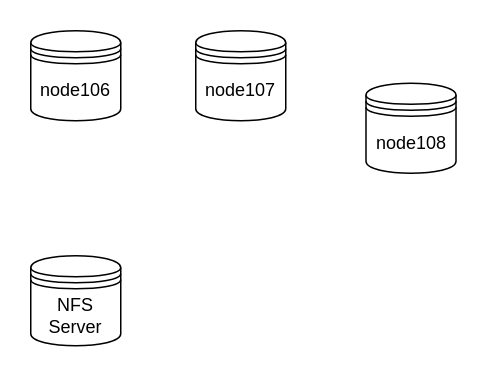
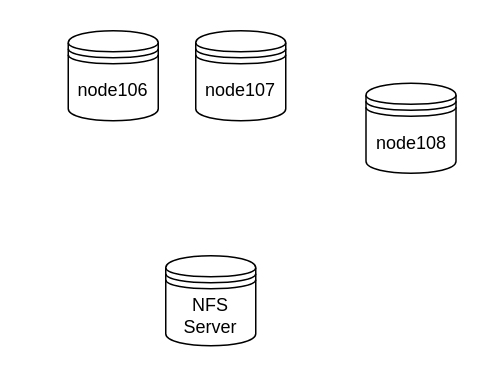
node "node106": moved (76, 76) -> (113, 76)
node "NFS Server": moved (76, 301) -> (211, 301)
